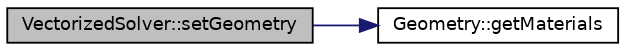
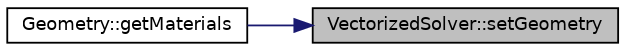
edge "VectorizedSolver::setGeometry" -> "Geometry::getMaterials": reversed
